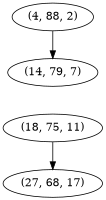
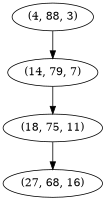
node "(4, 88, 2)": label "(4, 88, 2)" -> "(4, 88, 3)"
edge "(14, 79, 7)" -> "(18, 75, 11)": added
node "(27, 68, 17)": label "(27, 68, 17)" -> "(27, 68, 16)"
